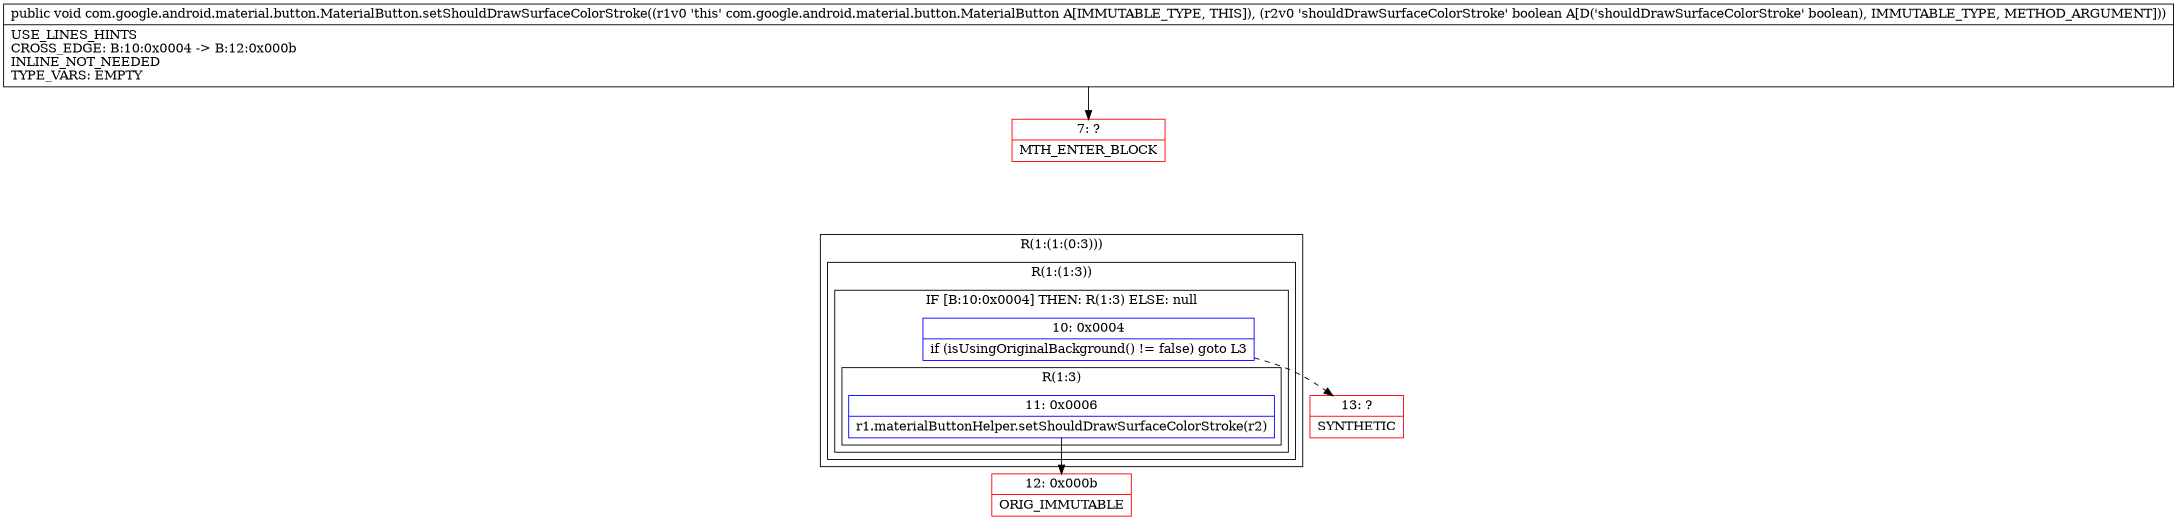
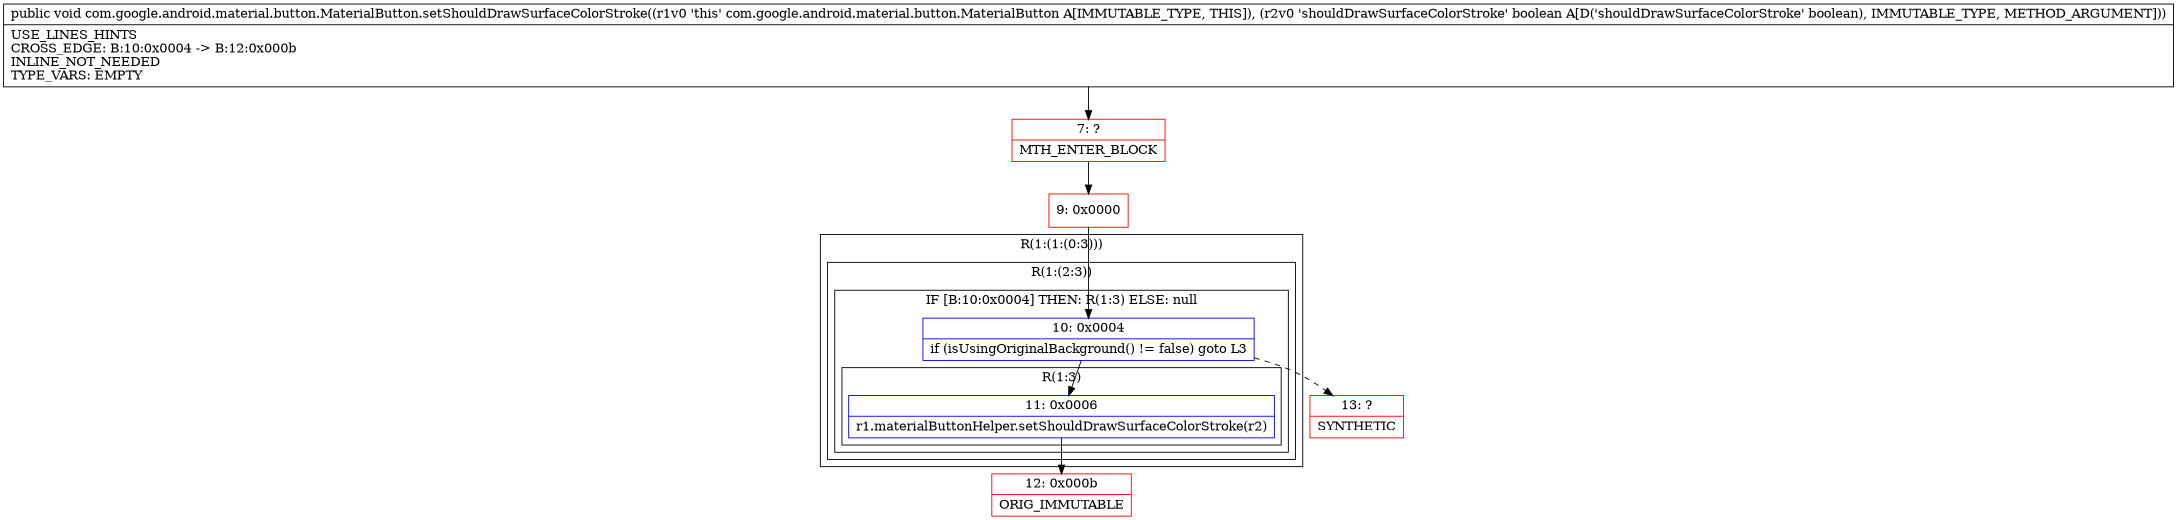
node "9: 0x0000": added
cluster "R(1:(1:3))": label "R(1:(1:3))" -> "R(1:(2:3))"
edge "10: 0x0004" -> "11: 0x0006": added
